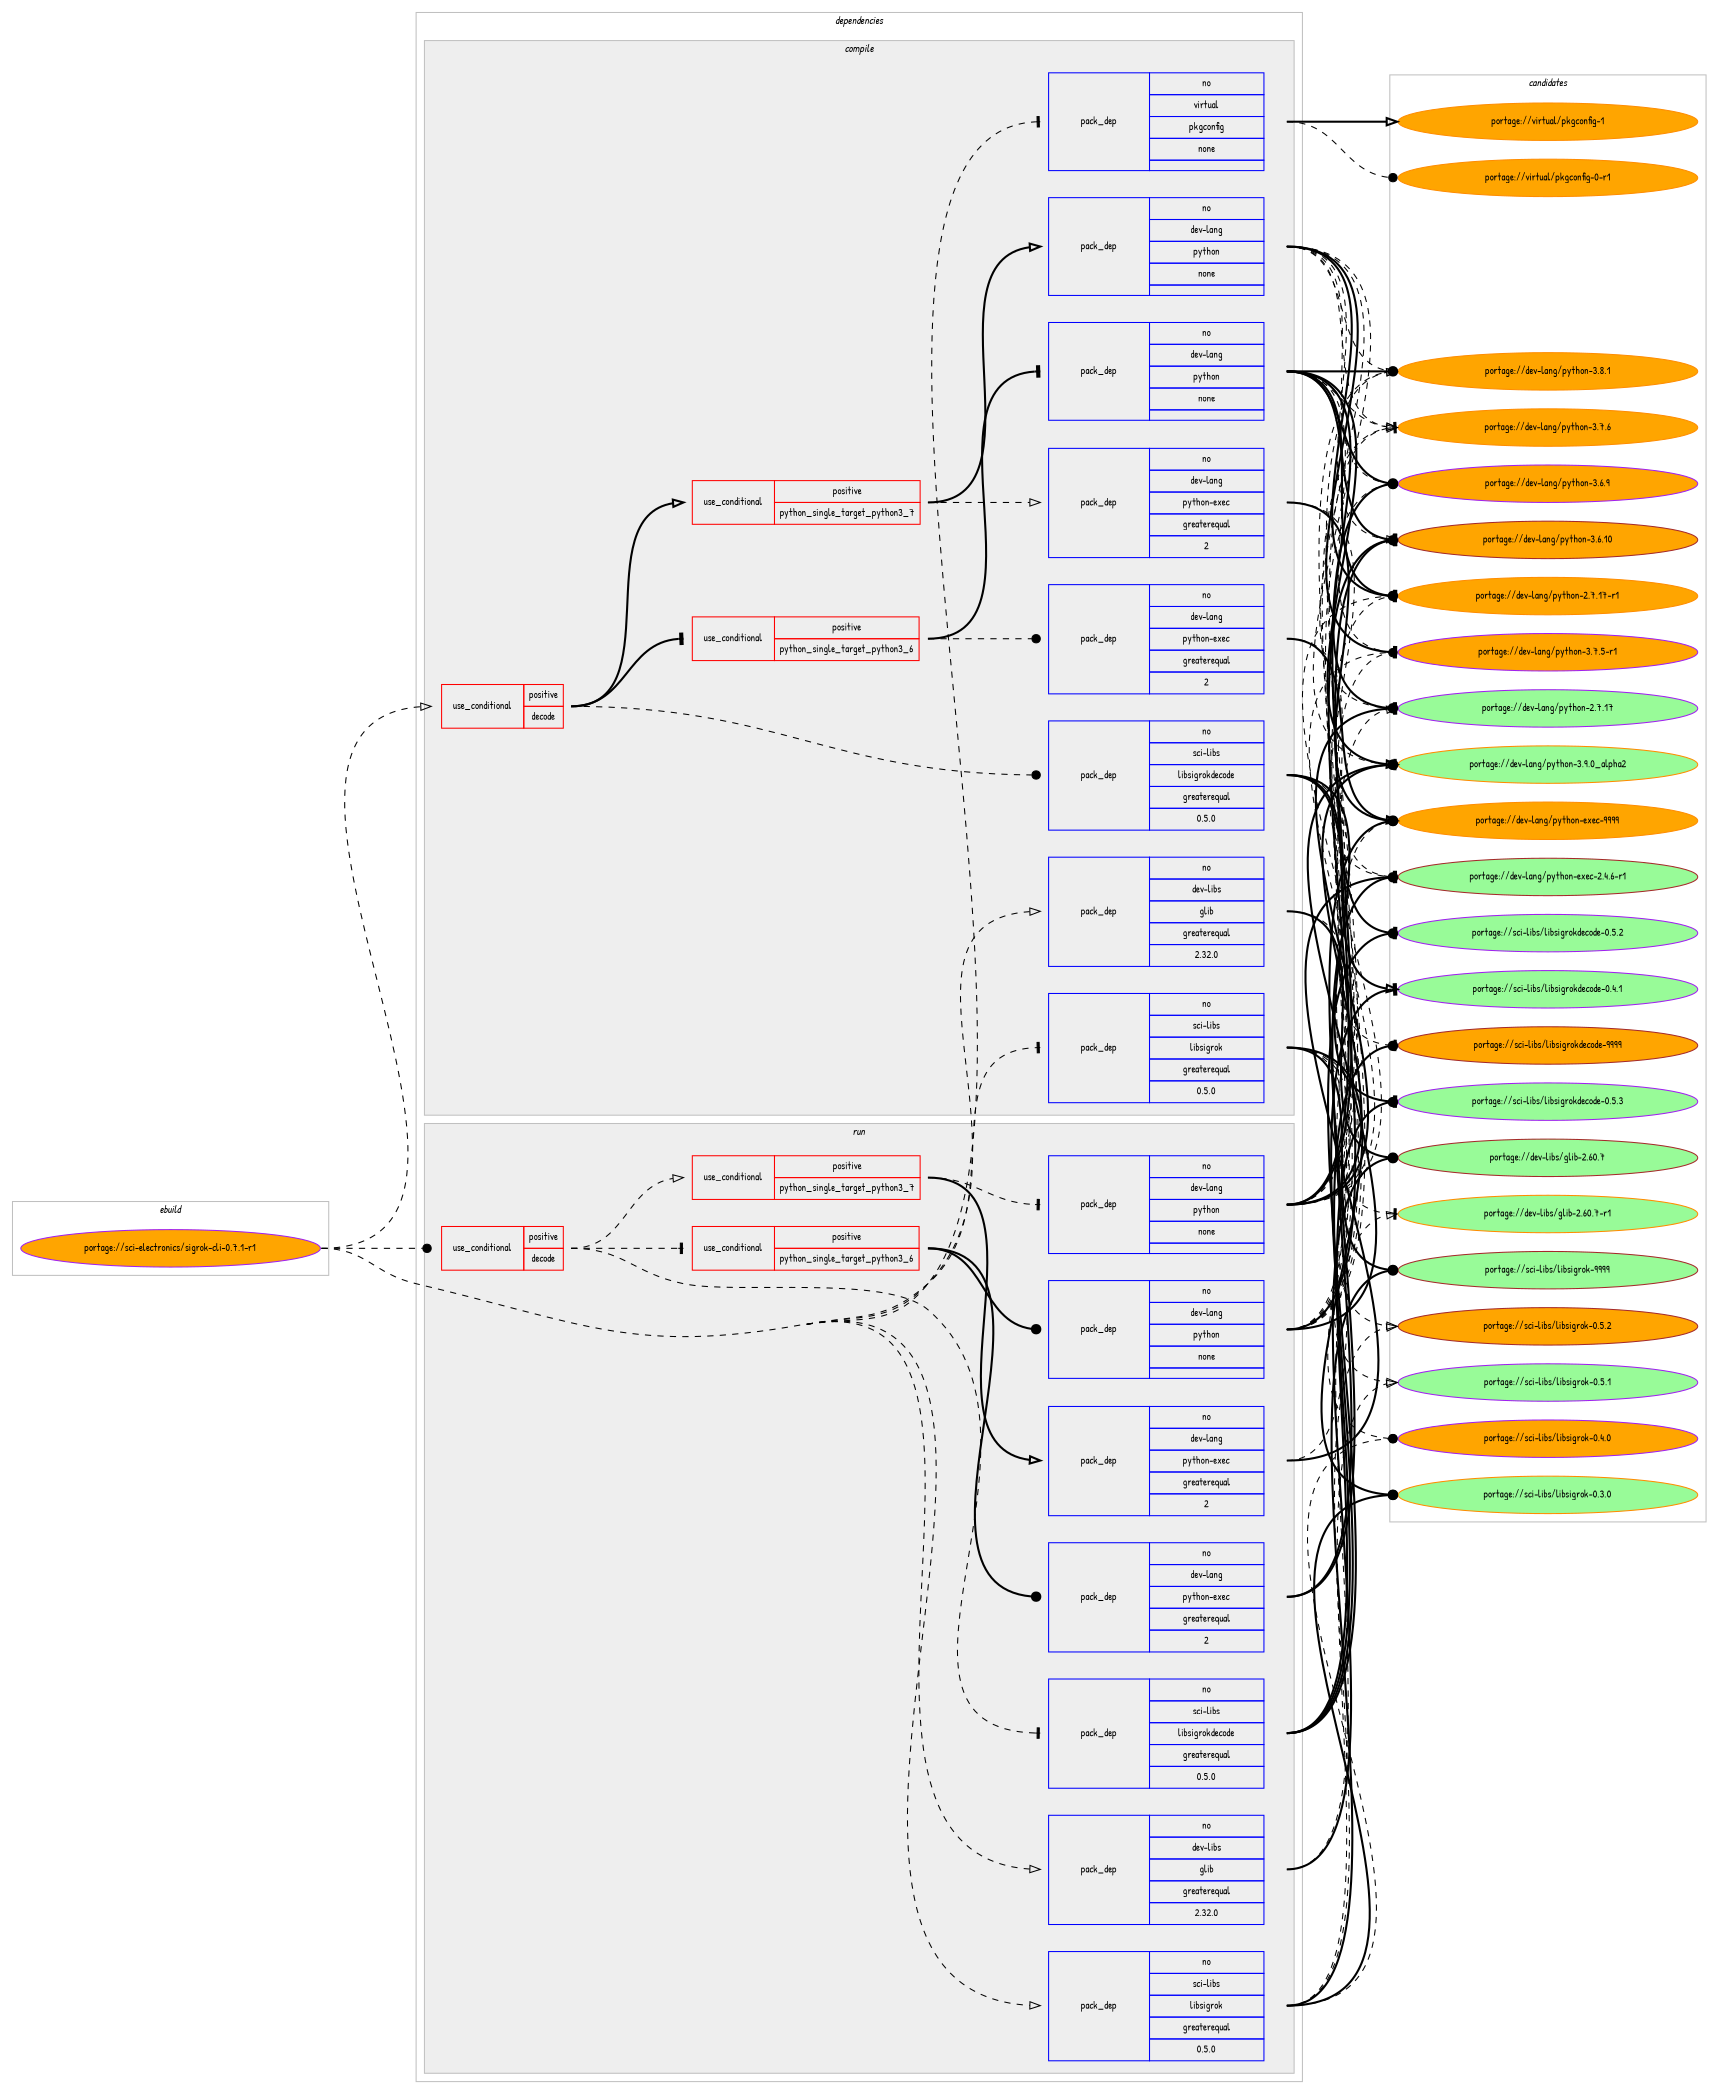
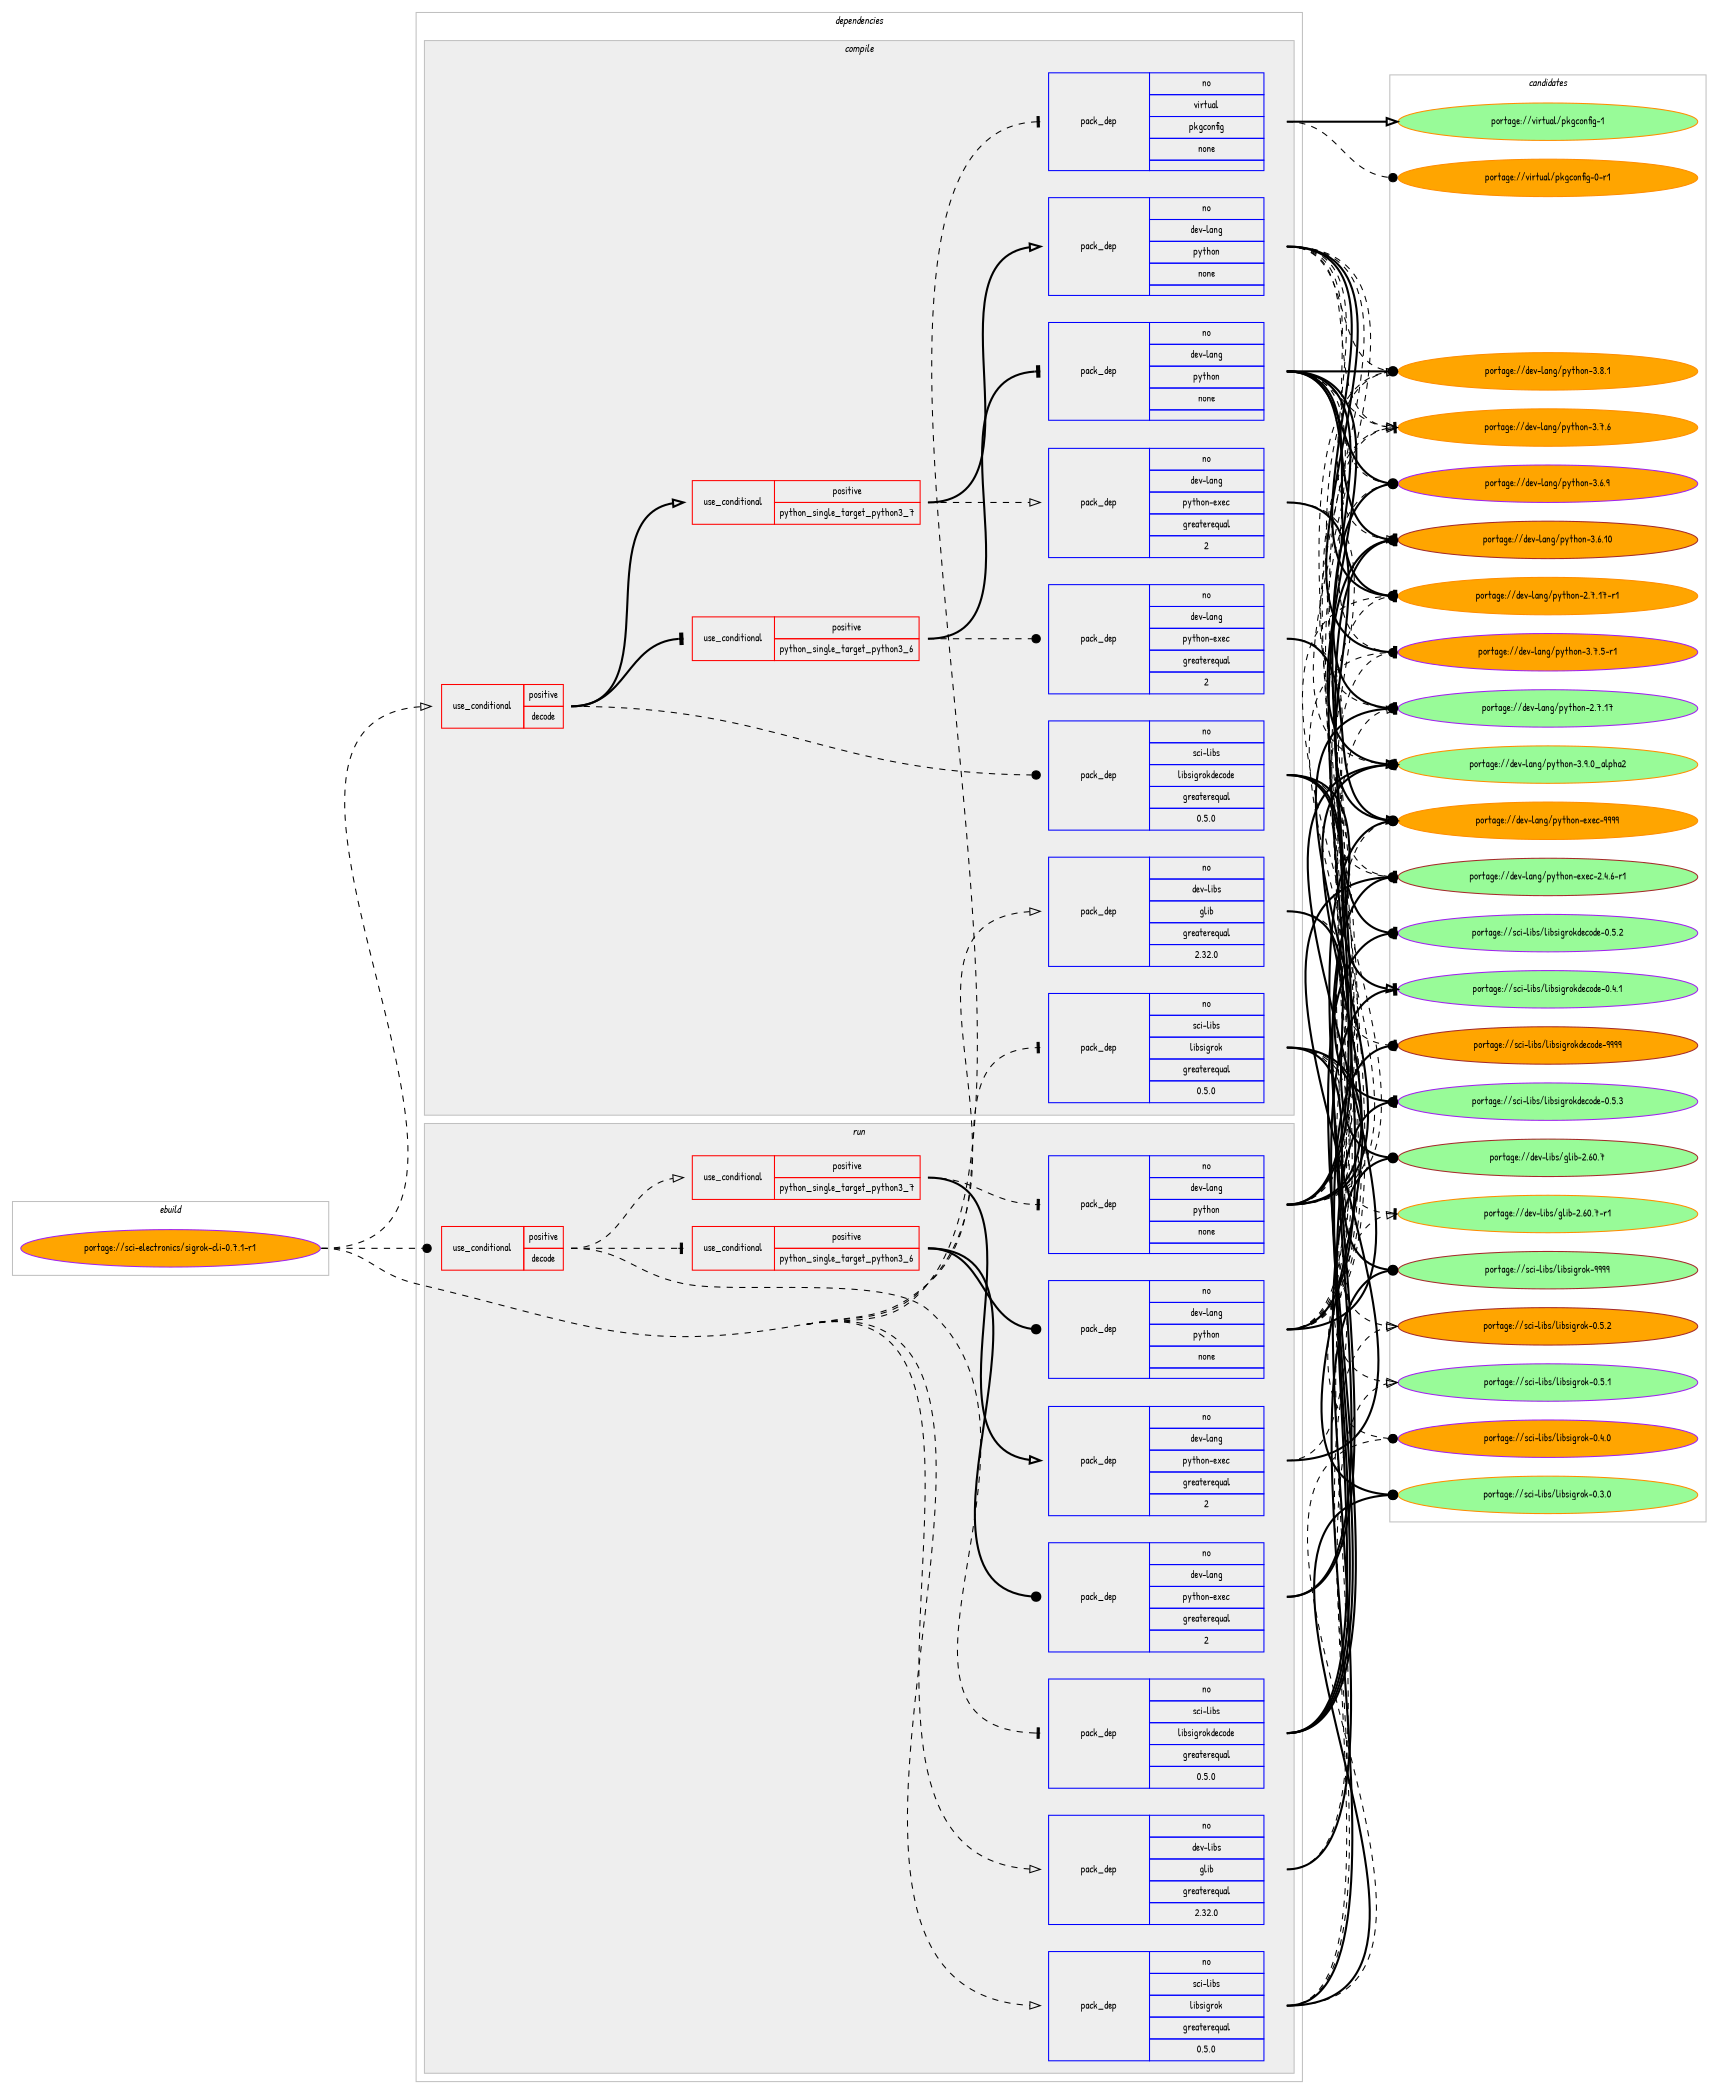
node "portage://virtual/pkgconfig-1": fillcolor orange -> palegreen
